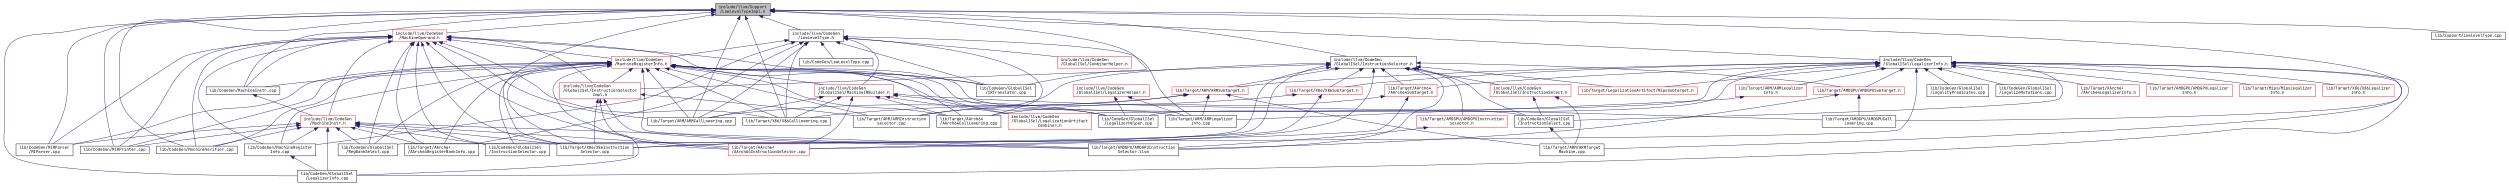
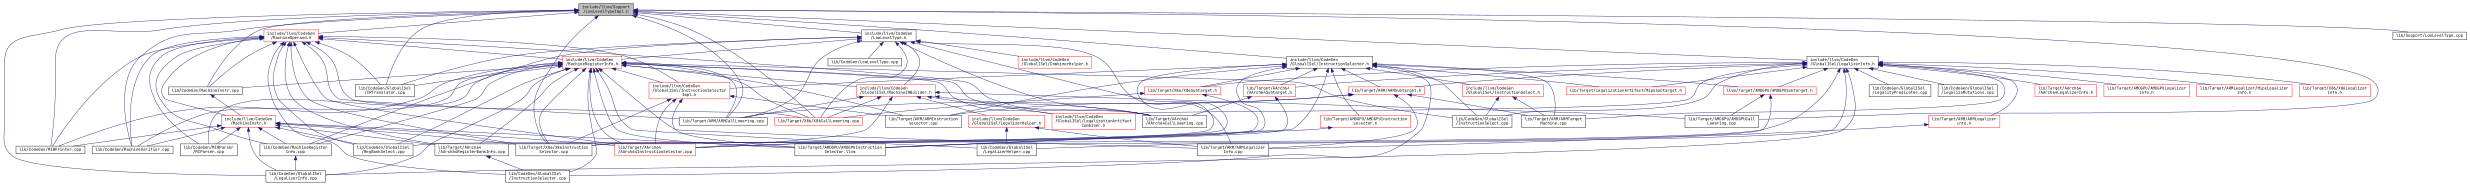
edge "lib/CodeGen/MIRParser /MIParser.cpp" -> "include/llvm/Support /LowLevelTypeImpl.h": removed
node "lib/Target/AMDGPU/AMDGPUSubtarget.h": label "lib/Target/AMDGPU/AMDGPUSubtarget.h" -> "llvm/Target/AMDGPU/AMDGPUSubtarget.h"
node "lib/Target/Mips/MipsLegalizer Info.h": label "lib/Target/Mips/MipsLegalizer Info.h" -> "lib/Target/ARMLegalizer/MipsLegalizer Info.h"
edge "lib/CodeGen/GlobalISel /LegalizerHelper.cpp" -> "include/llvm/CodeGen /GlobalISel/MachineIRBuilder.h": now "include/llvm/CodeGen /GlobalISel/LegalizerHelper.h" -> "include/llvm/CodeGen /GlobalISel/MachineIRBuilder.h"
edge "lib/Target/AArch64 /AArch64InstructionSelector.cpp" -> "include/llvm/CodeGen /MachineRegisterInfo.h": added
node "lib/Target/X86/X86CallLowering.cpp": color black -> red
edge "lib/CodeGen/GlobalISel /InstructionSelector.cpp" -> "include/llvm/CodeGen /MachineInstr.h": now "lib/CodeGen/GlobalISel /InstructionSelector.cpp" -> "lib/Target/AArch64 /AArch64RegisterBankInfo.cpp"
edge "lib/Target/ARM/ARMTarget Machine.cpp" -> "lib/CodeGen/GlobalISel /InstructionSelect.cpp": now "lib/Target/ARM/ARMTarget Machine.cpp" -> "include/llvm/CodeGen /GlobalISel/InstructionSelector.h"
